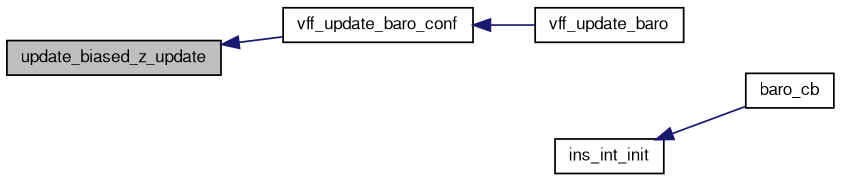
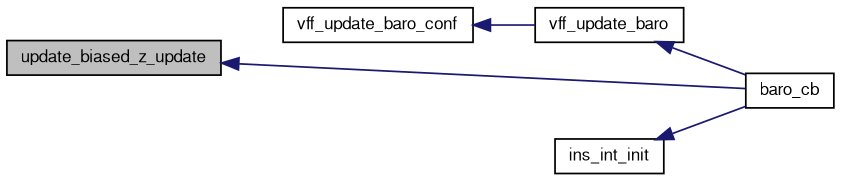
edge "vff_update_baro_conf" -> "update_biased_z_update": now "baro_cb" -> "update_biased_z_update"
edge "baro_cb" -> "vff_update_baro": added
